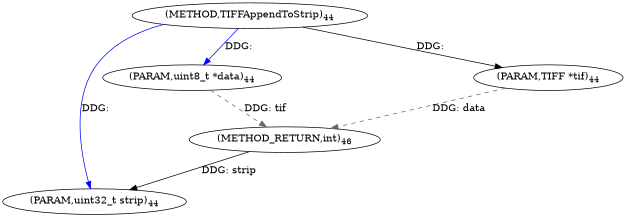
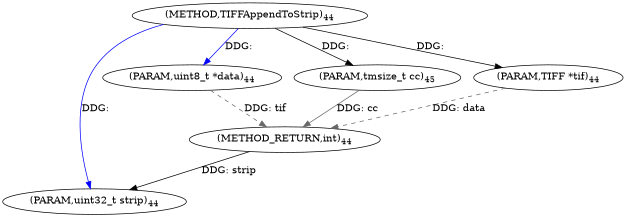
node "(PARAM,tmsize_t cc)": added
node "(METHOD_RETURN,int)": text "46" -> "44"
